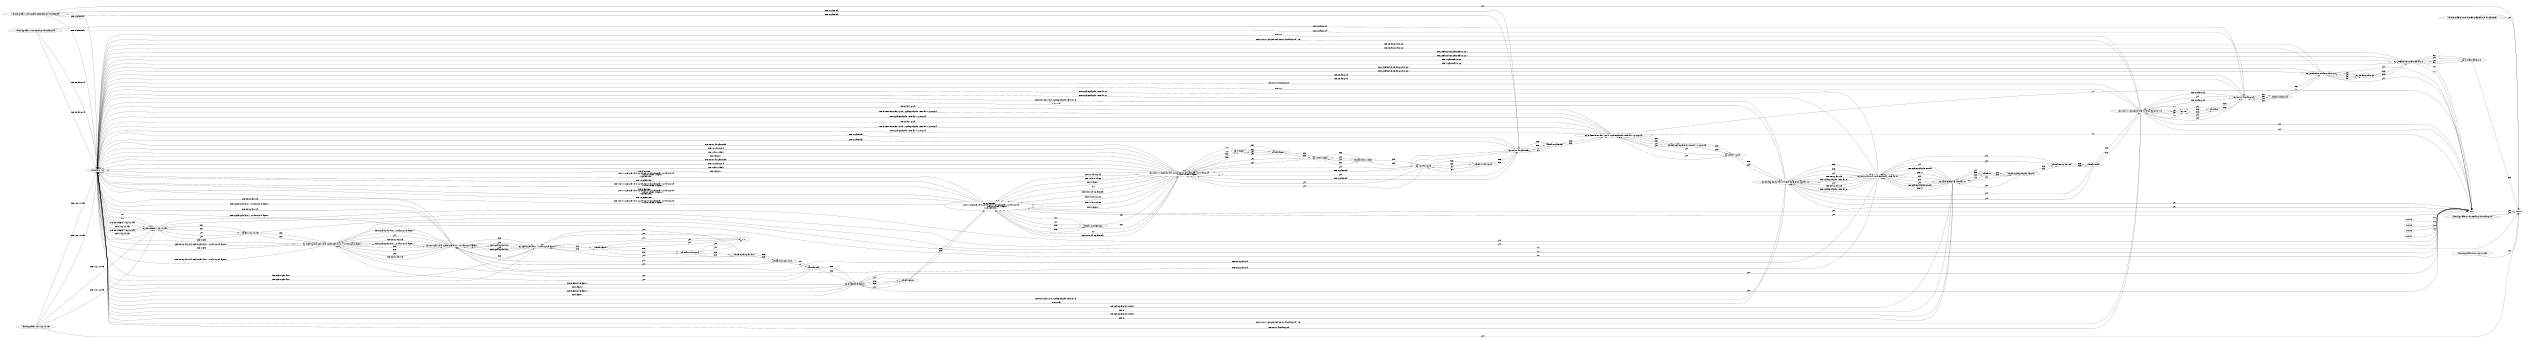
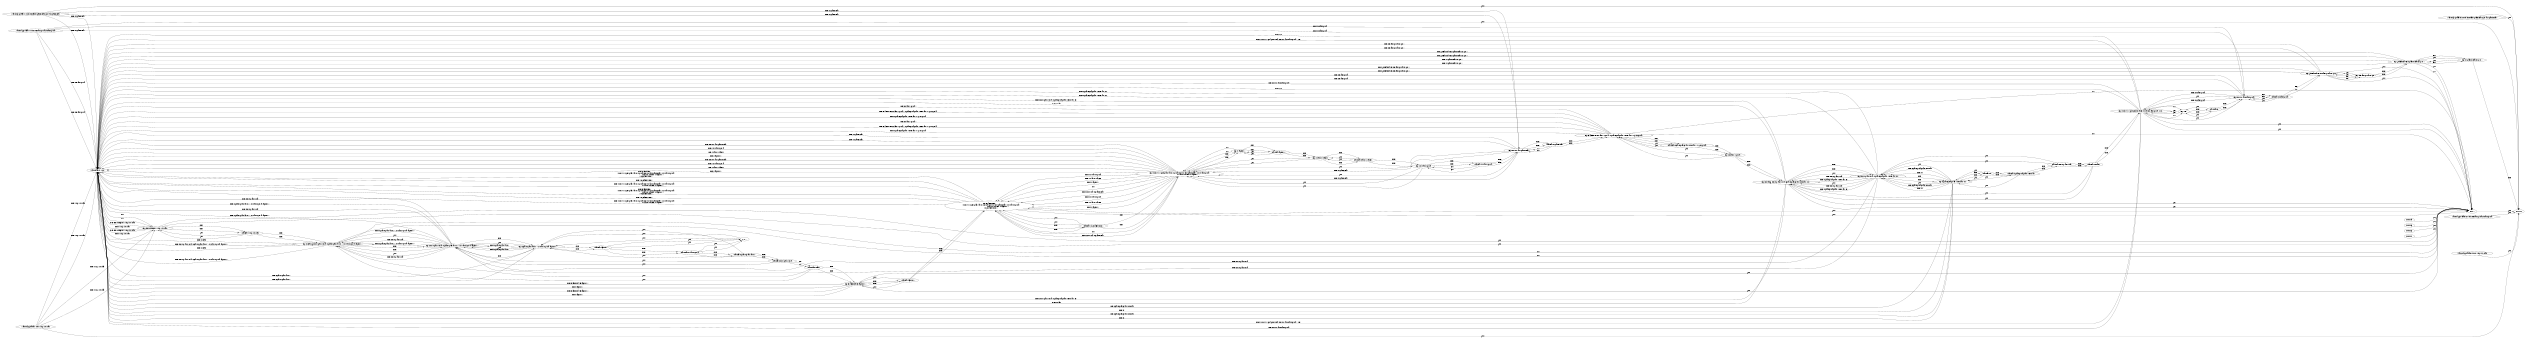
edge "(Identifier,initially_muted)" -> "1000100": now "(MethodParameterIn,mojo::ScopedHandle socket_handle)" -> "1000100"
